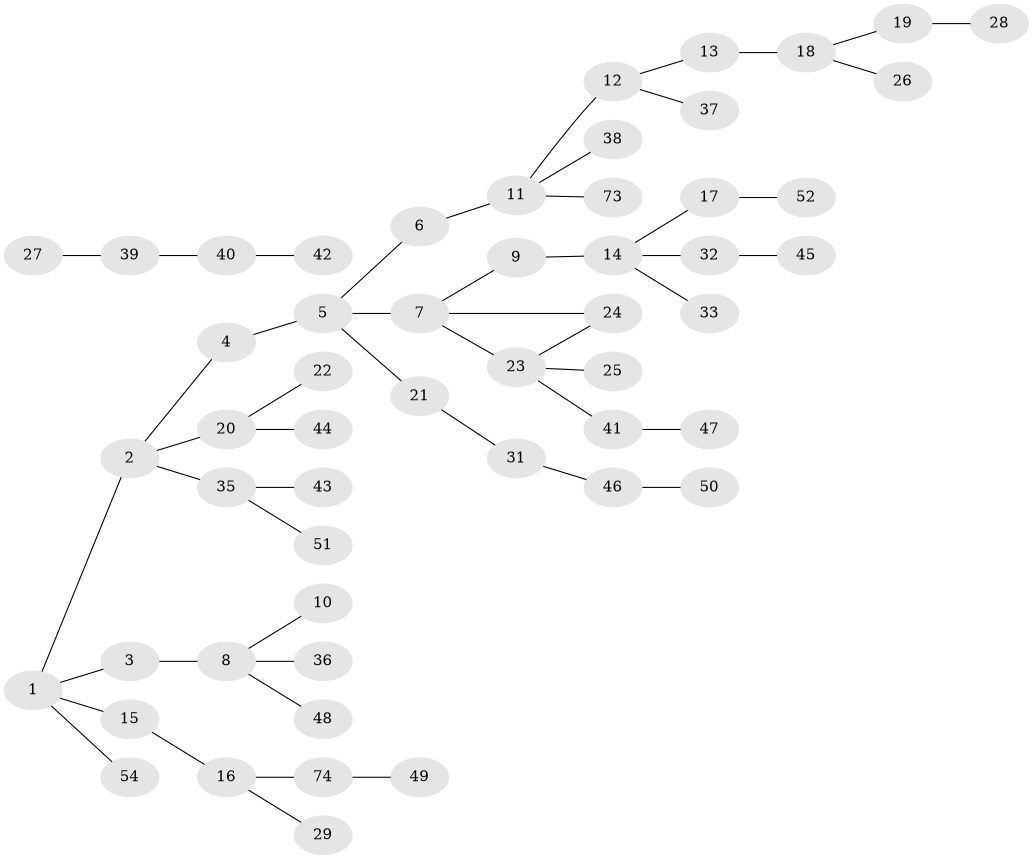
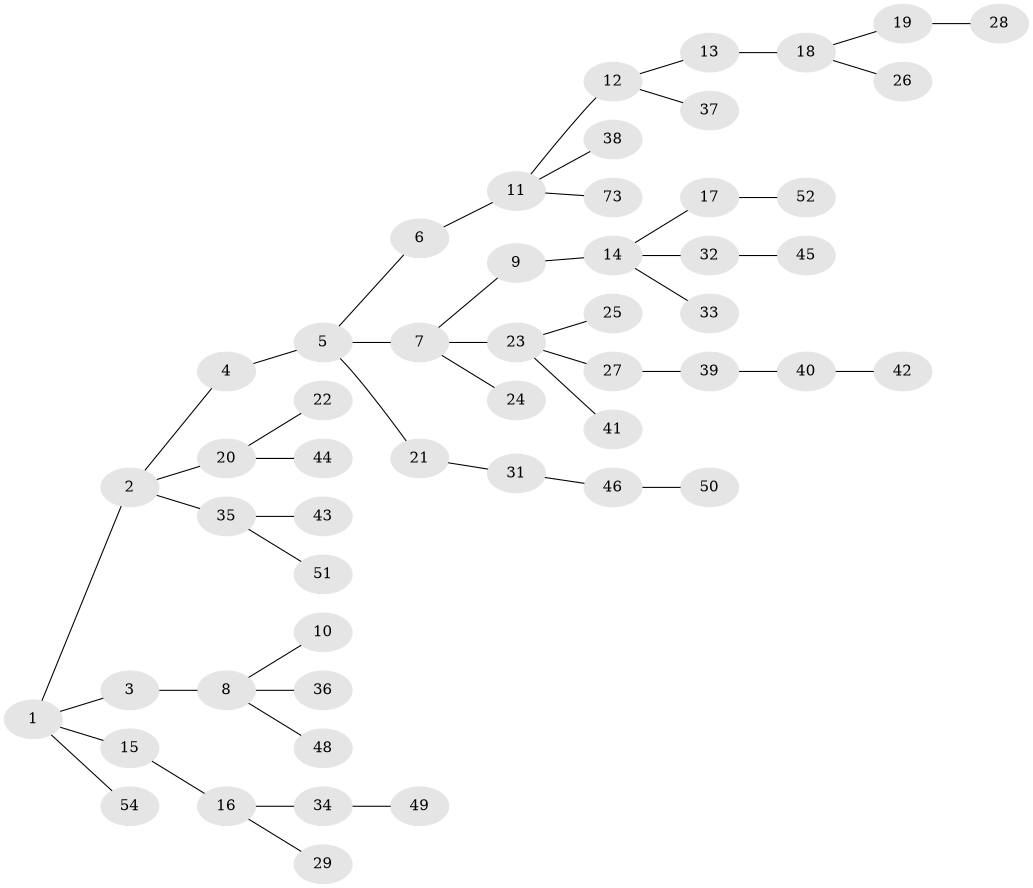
edge "24" -- "23": now "27" -- "23"
node "47": removed
node "74": label "74" -> "34"
